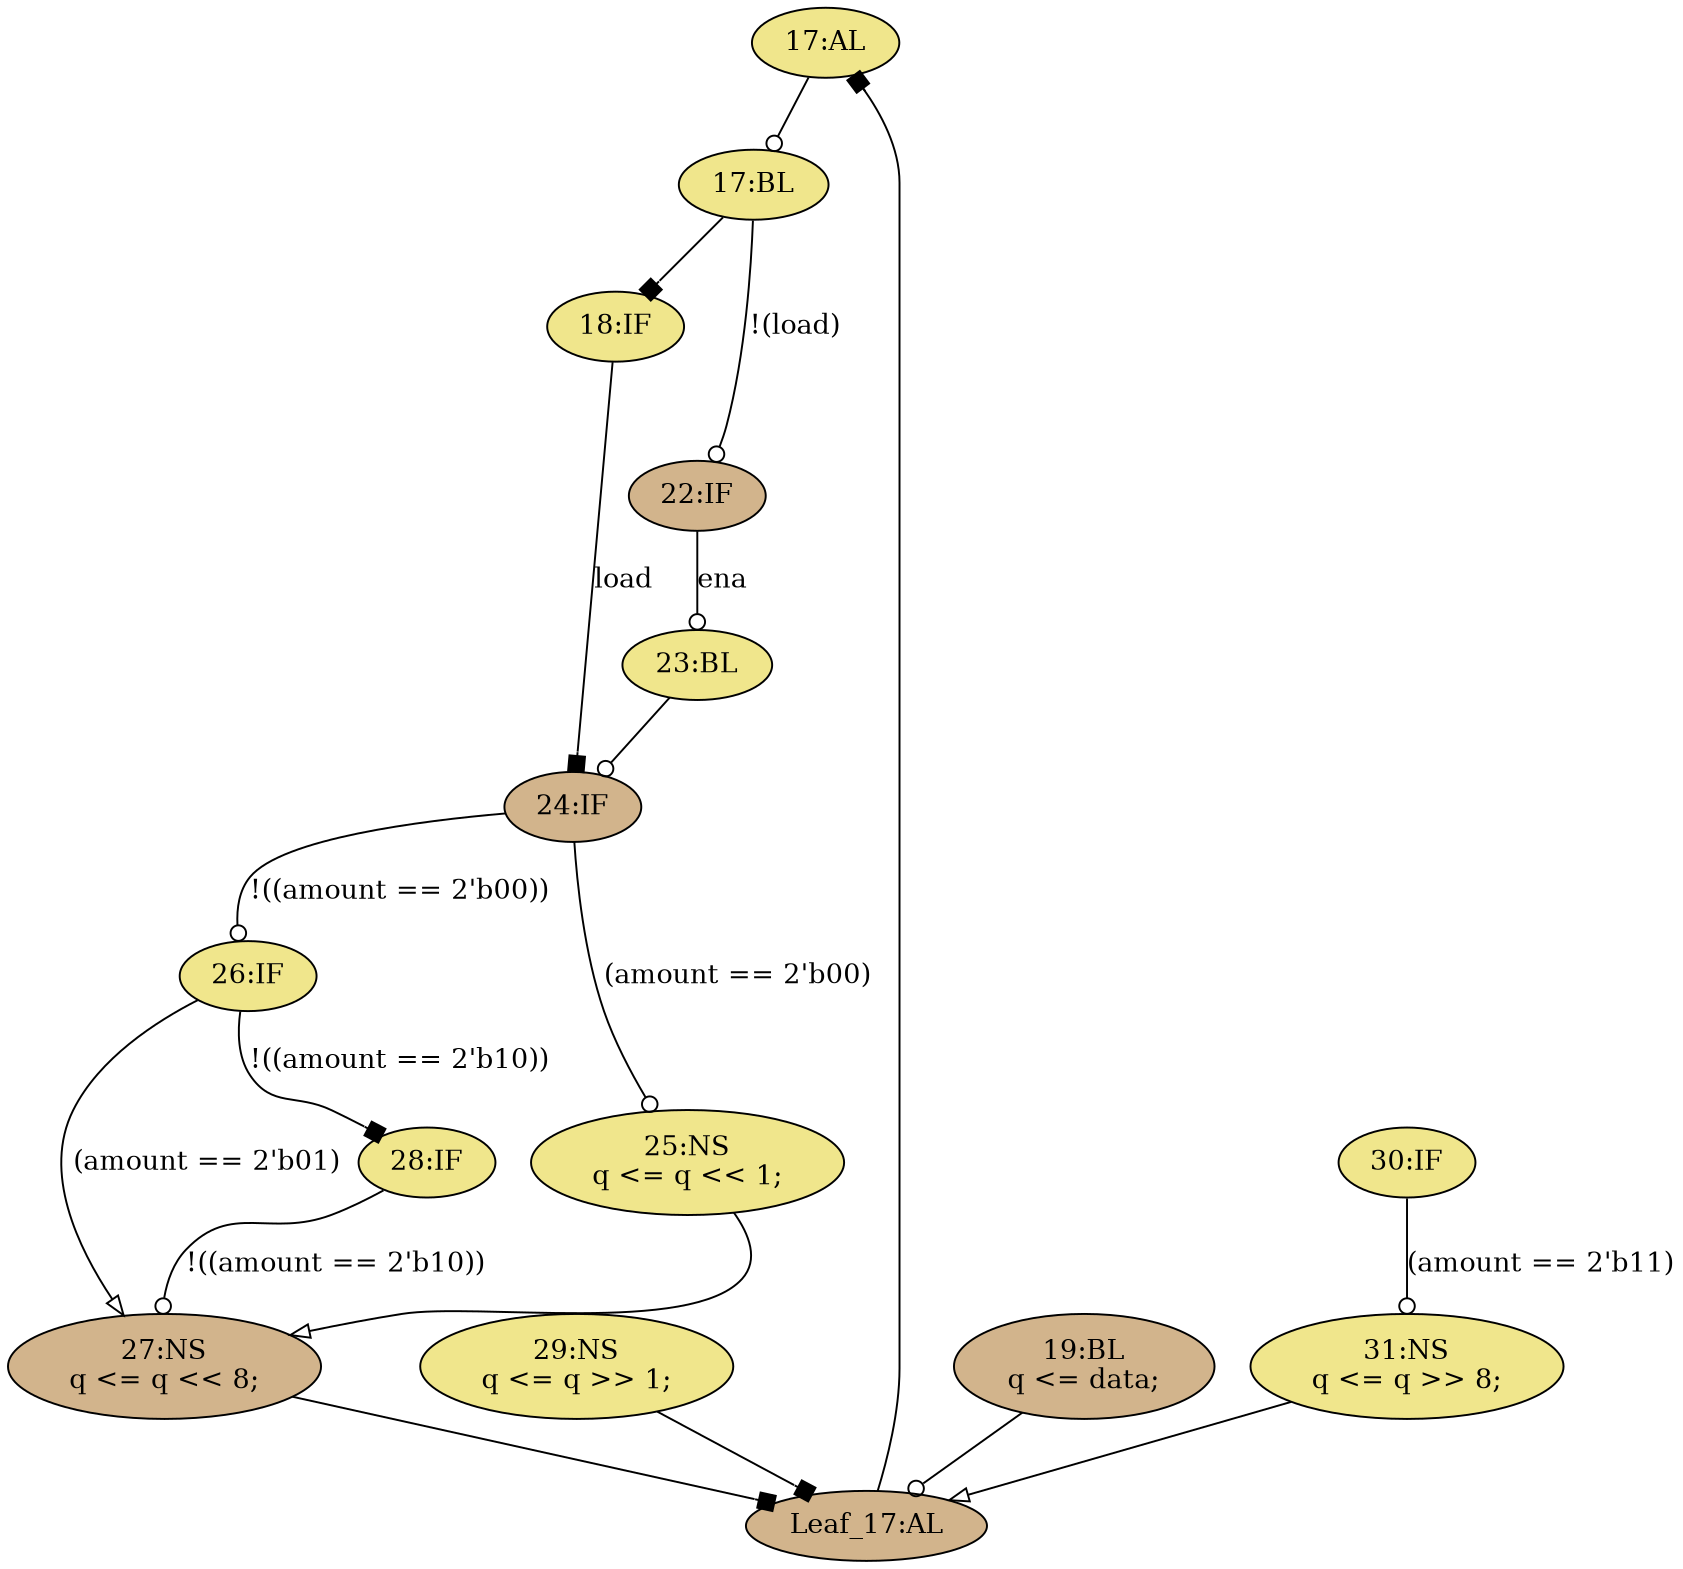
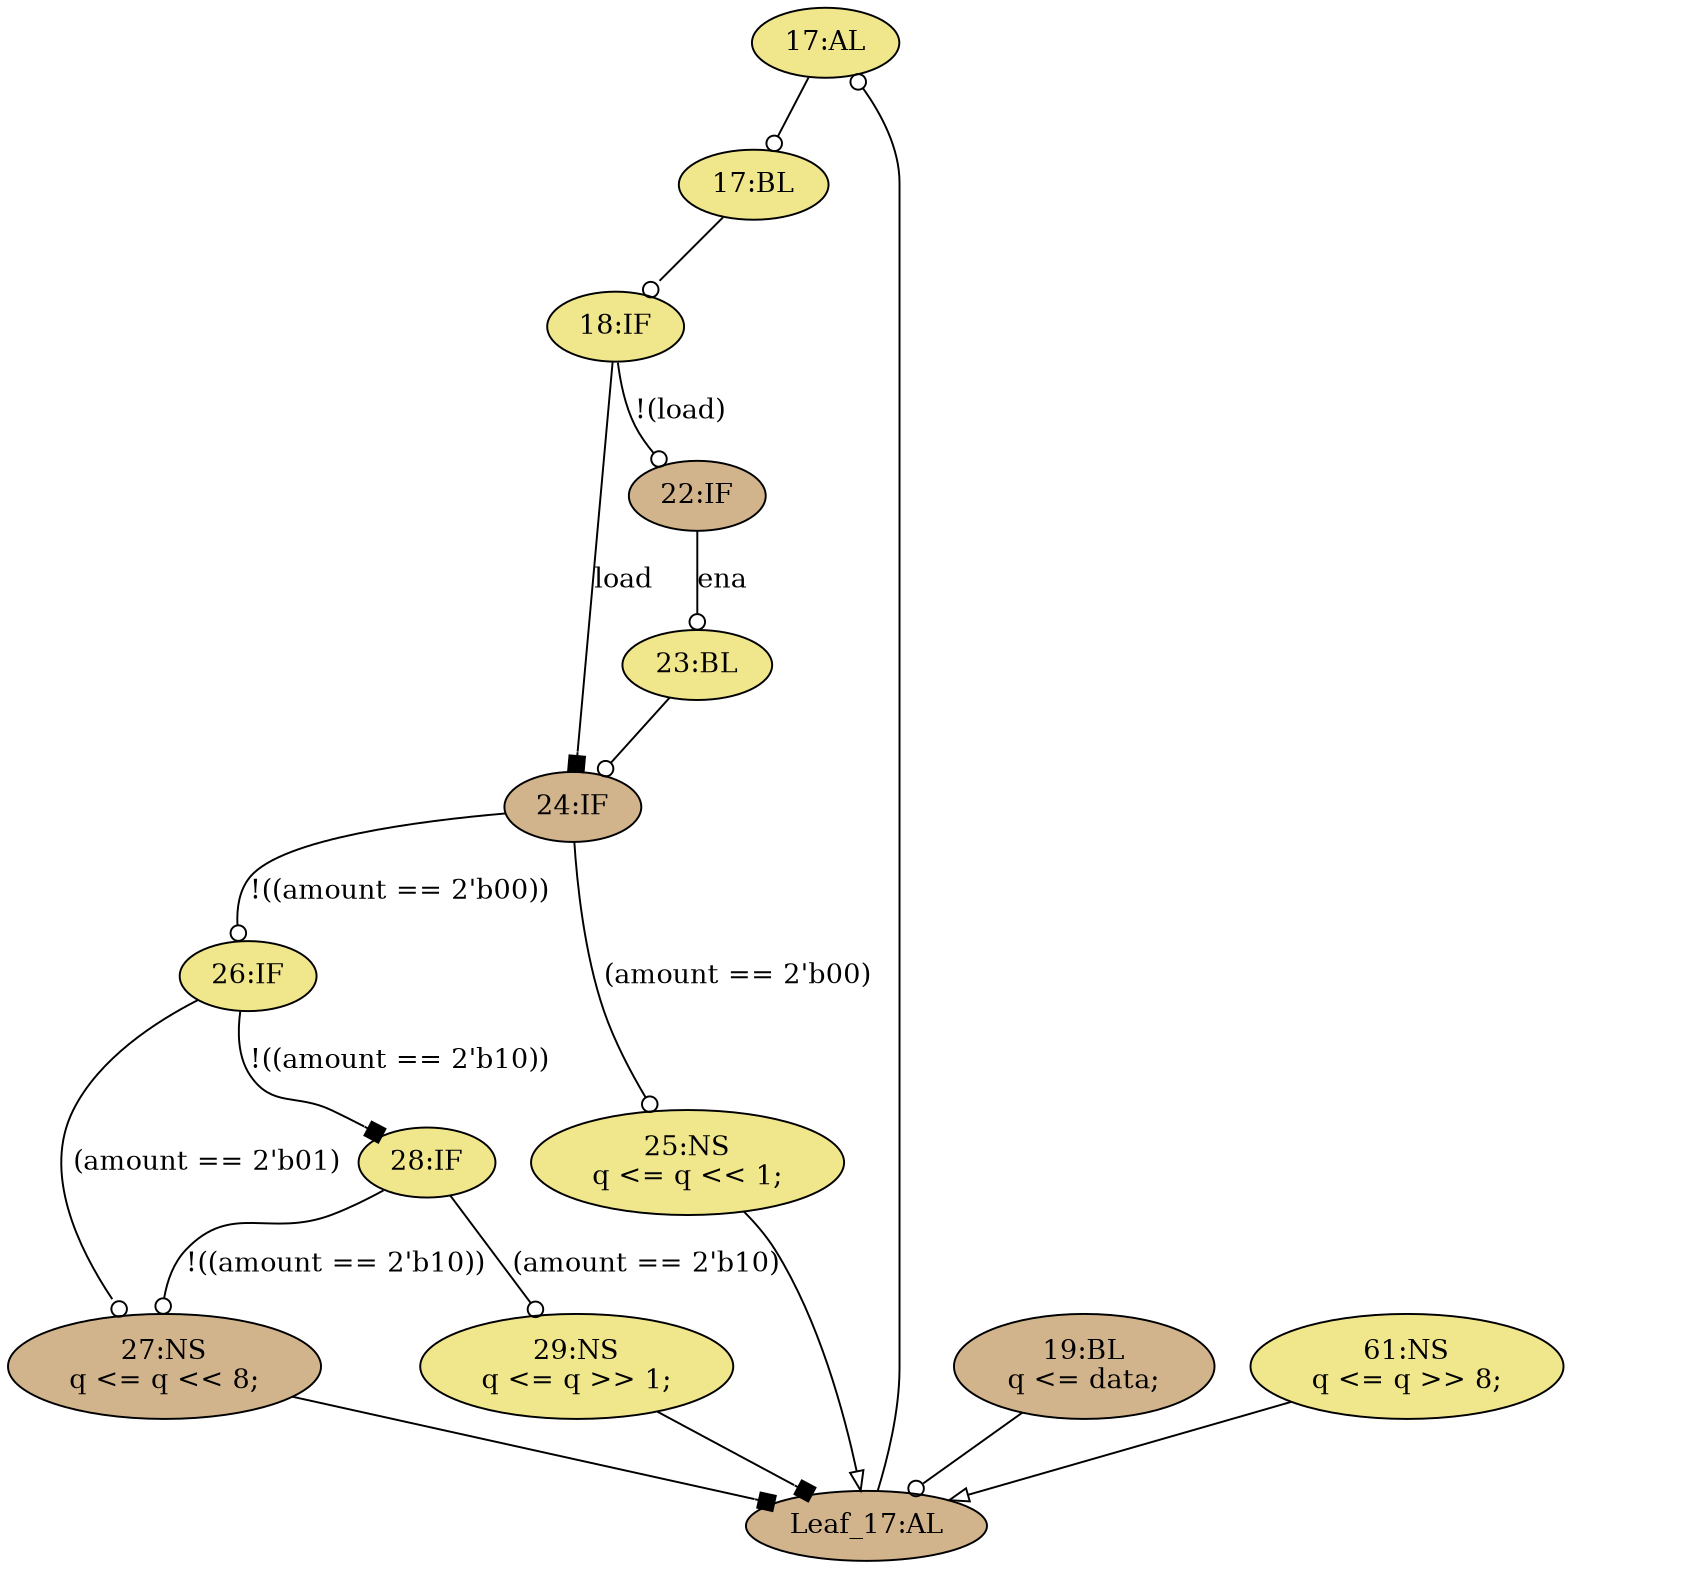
edge "17:BL" -> "18:IF": arrowhead box -> odot
edge "17:BL" -> "22:IF": now "18:IF" -> "22:IF"
edge "Leaf_17:AL" -> "17:AL": arrowhead box -> odot
edge "26:IF" -> "27:NS q <= q << 8;": arrowhead onormal -> odot
node "30:IF": removed
edge "28:IF" -> "29:NS q <= q >> 1;": added, label "(amount == 2'b10)"
edge "25:NS q <= q << 1;" -> "27:NS q <= q << 8;": now "25:NS q <= q << 1;" -> "Leaf_17:AL"
node "31:NS q <= q >> 8;": label "31:NS q <= q >> 8;" -> "61:NS q <= q >> 8;"
